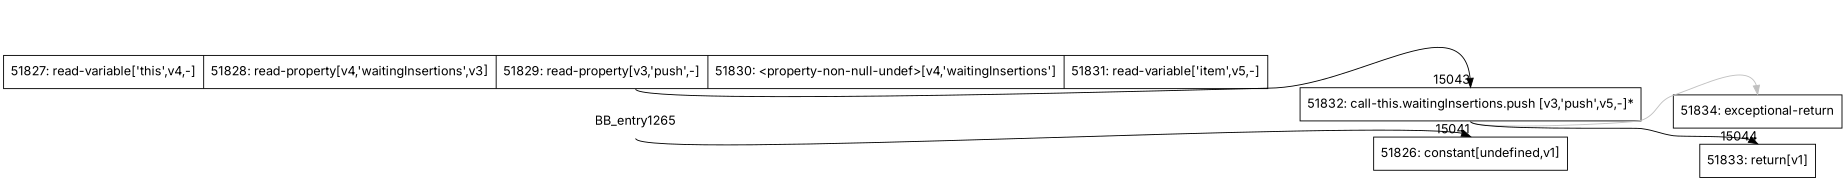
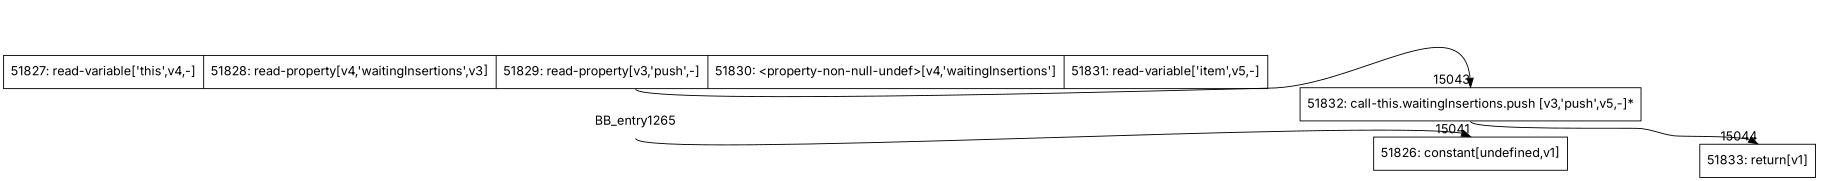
node "51834: exceptional-return": removed
